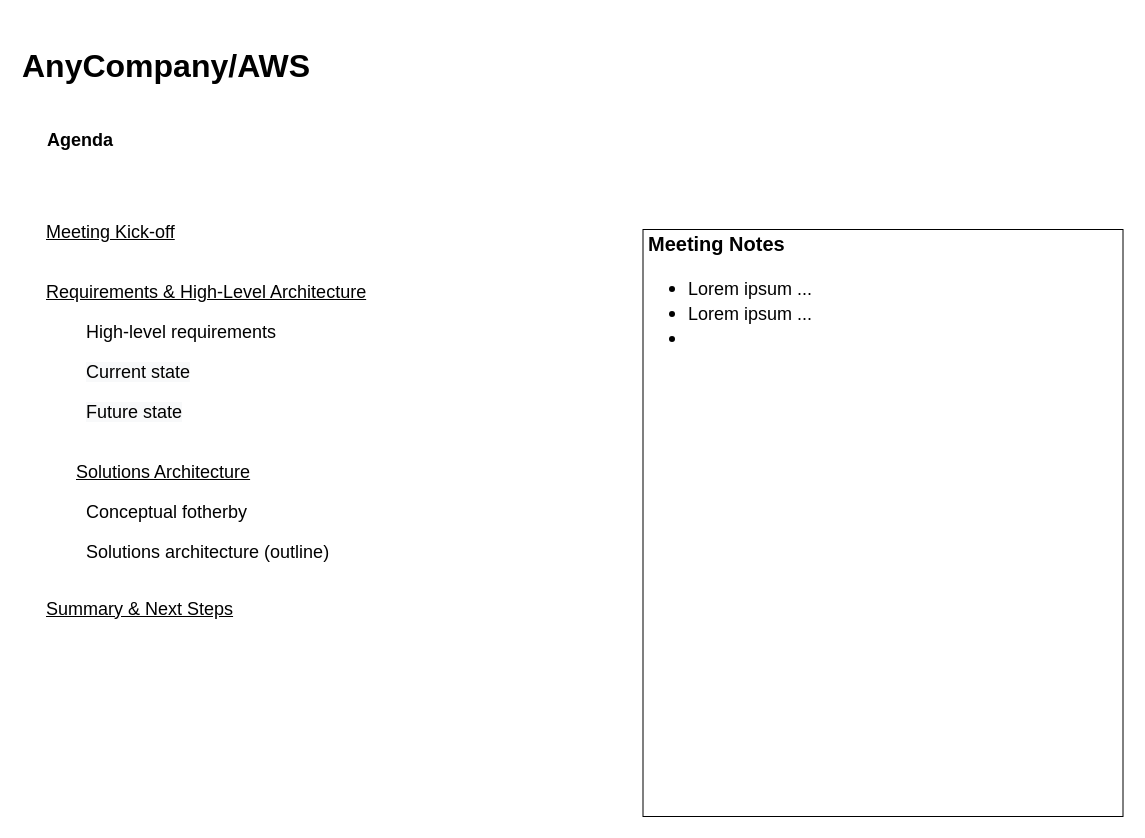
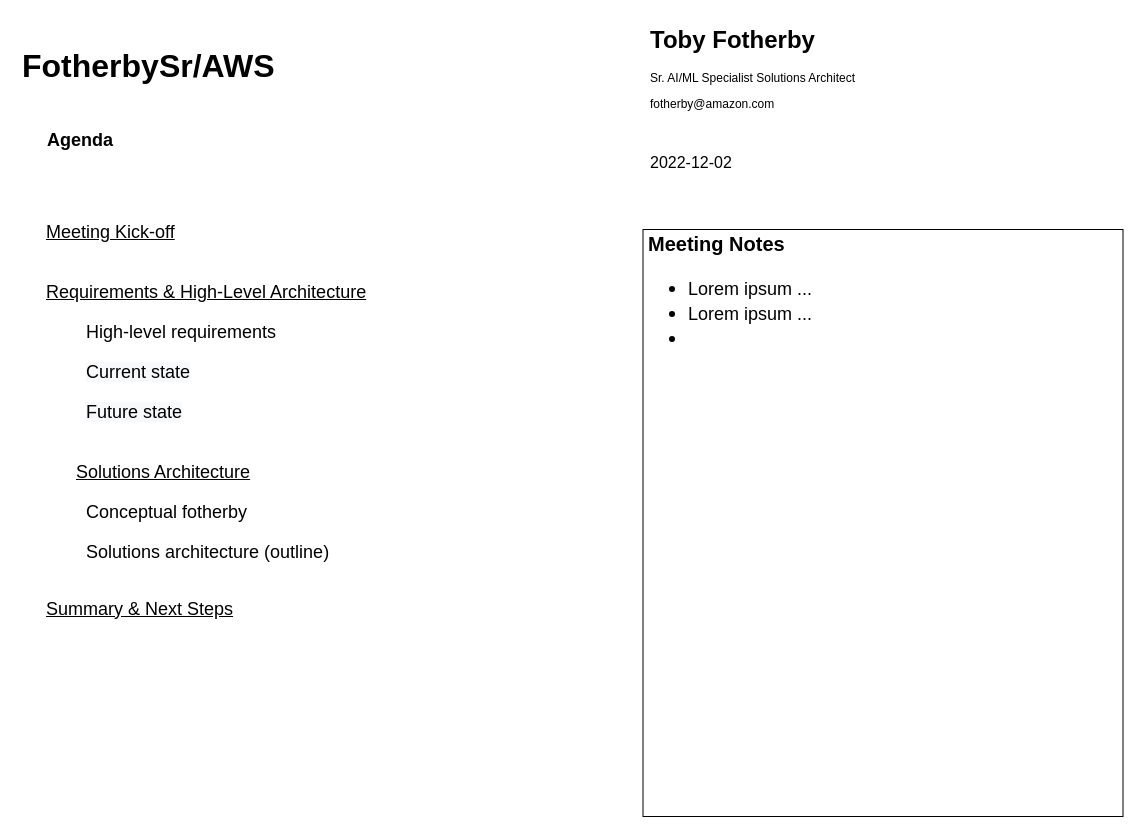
node "AnyCompany/AWS": label "AnyCompany/AWS" -> "FotherbySr/AWS"
node "Toby FotherbySr. AI/ML Specialist Solutions Architect fotherby@amazon.com": added
node "2022-12-02": added
